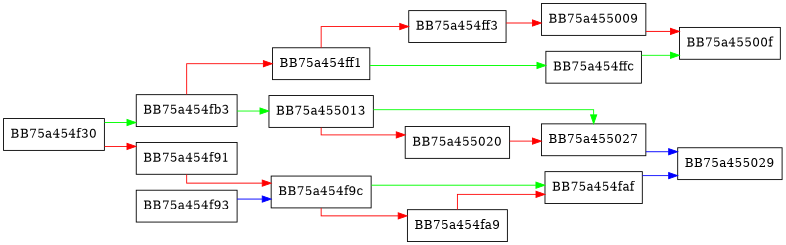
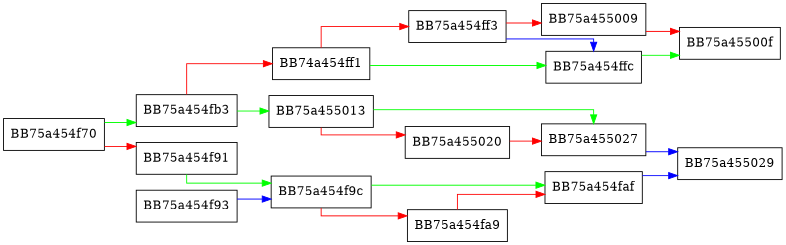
edge "BB75a454ff3" -> "BB75a454ffc": added
node "BB75a454ff1": label "BB75a454ff1" -> "BB74a454ff1"
node "BB75a454f30": label "BB75a454f30" -> "BB75a454f70"
edge "BB75a454f91" -> "BB75a454f9c": color red -> green
